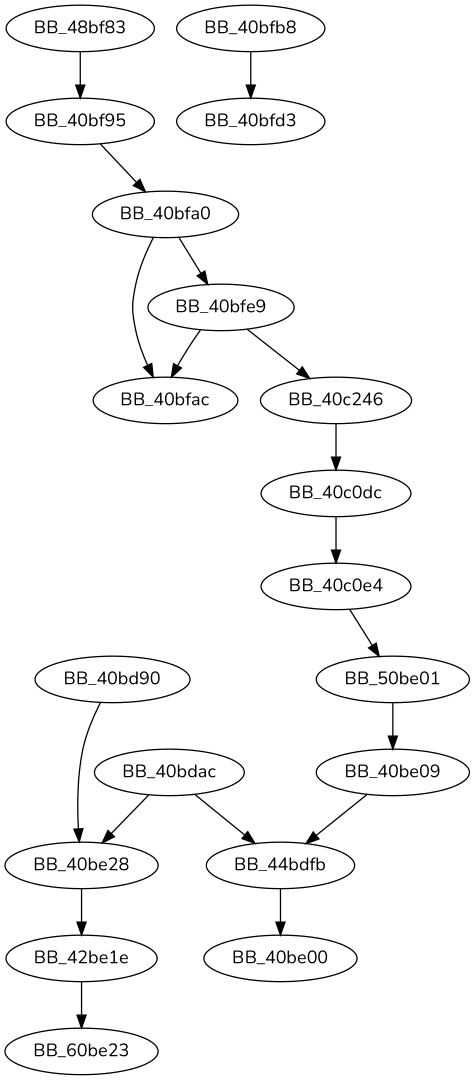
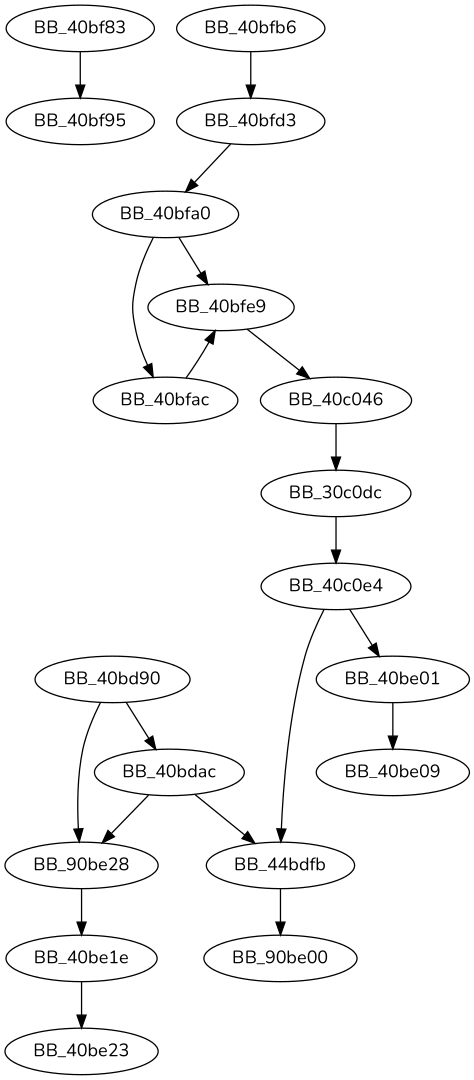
node "BB_48bf83": label "BB_48bf83" -> "BB_40bf83"
node "BB_40bfb8": label "BB_40bfb8" -> "BB_40bfb6"
edge "BB_40bf95" -> "BB_40bfa0": now "BB_40bfd3" -> "BB_40bfa0"
edge "BB_40bfe9" -> "BB_40bfac": reversed
node "BB_40c246": label "BB_40c246" -> "BB_40c046"
node "BB_40c0dc": label "BB_40c0dc" -> "BB_30c0dc"
node "BB_50be01": label "BB_50be01" -> "BB_40be01"
edge "BB_40bd90" -> "BB_40bdac": added
edge "BB_40be09" -> "BB_44bdfb": now "BB_40c0e4" -> "BB_44bdfb"
node "BB_40be28": label "BB_40be28" -> "BB_90be28"
node "BB_42be1e": label "BB_42be1e" -> "BB_40be1e"
node "BB_40be00": label "BB_40be00" -> "BB_90be00"
node "BB_60be23": label "BB_60be23" -> "BB_40be23"
